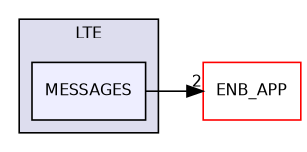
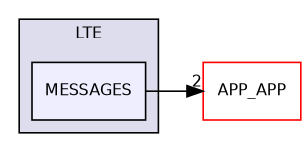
node "ENB_APP": label "ENB_APP" -> "APP_APP"
